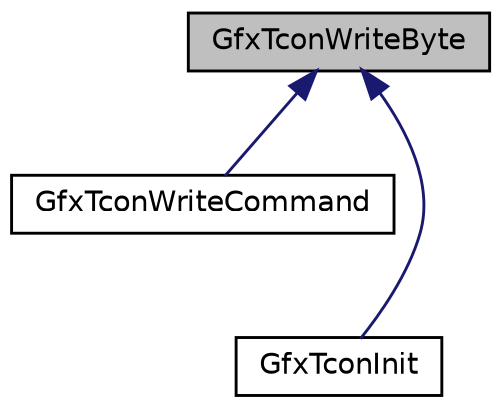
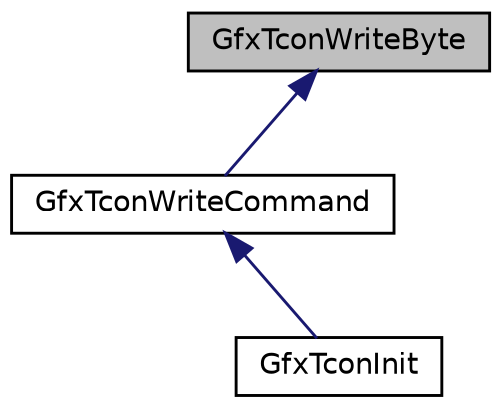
edge "GfxTconInit" -> "GfxTconWriteByte": now "GfxTconInit" -> "GfxTconWriteCommand"
